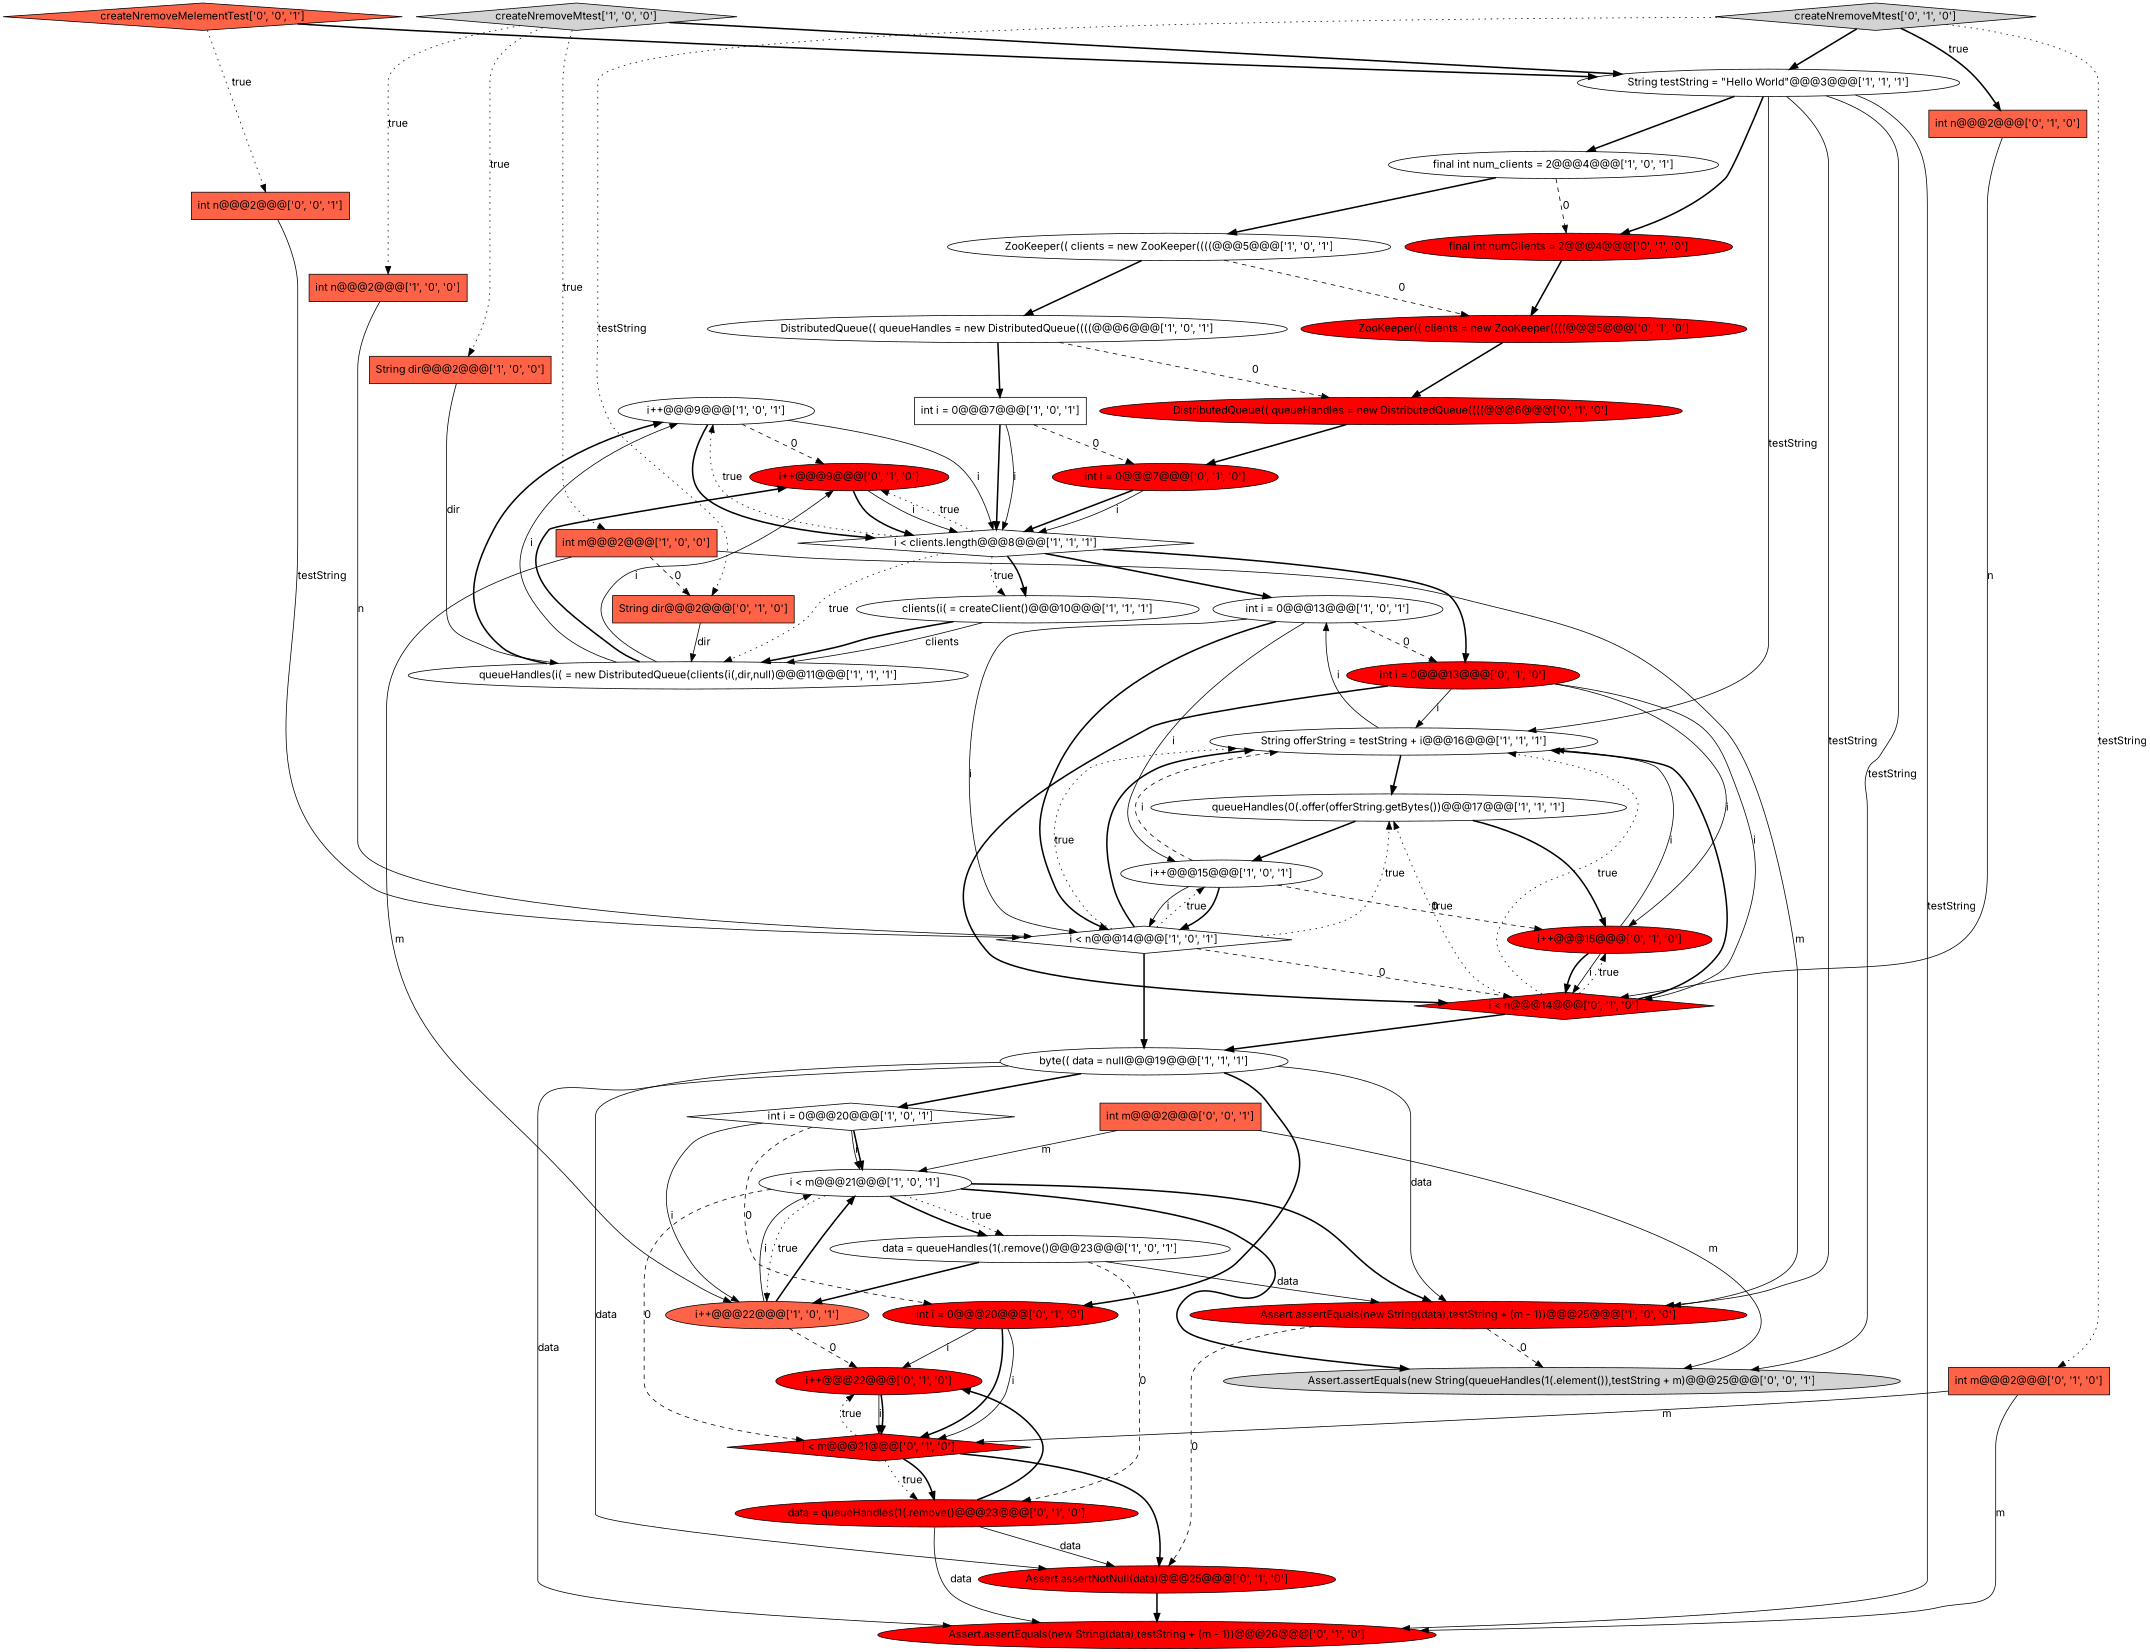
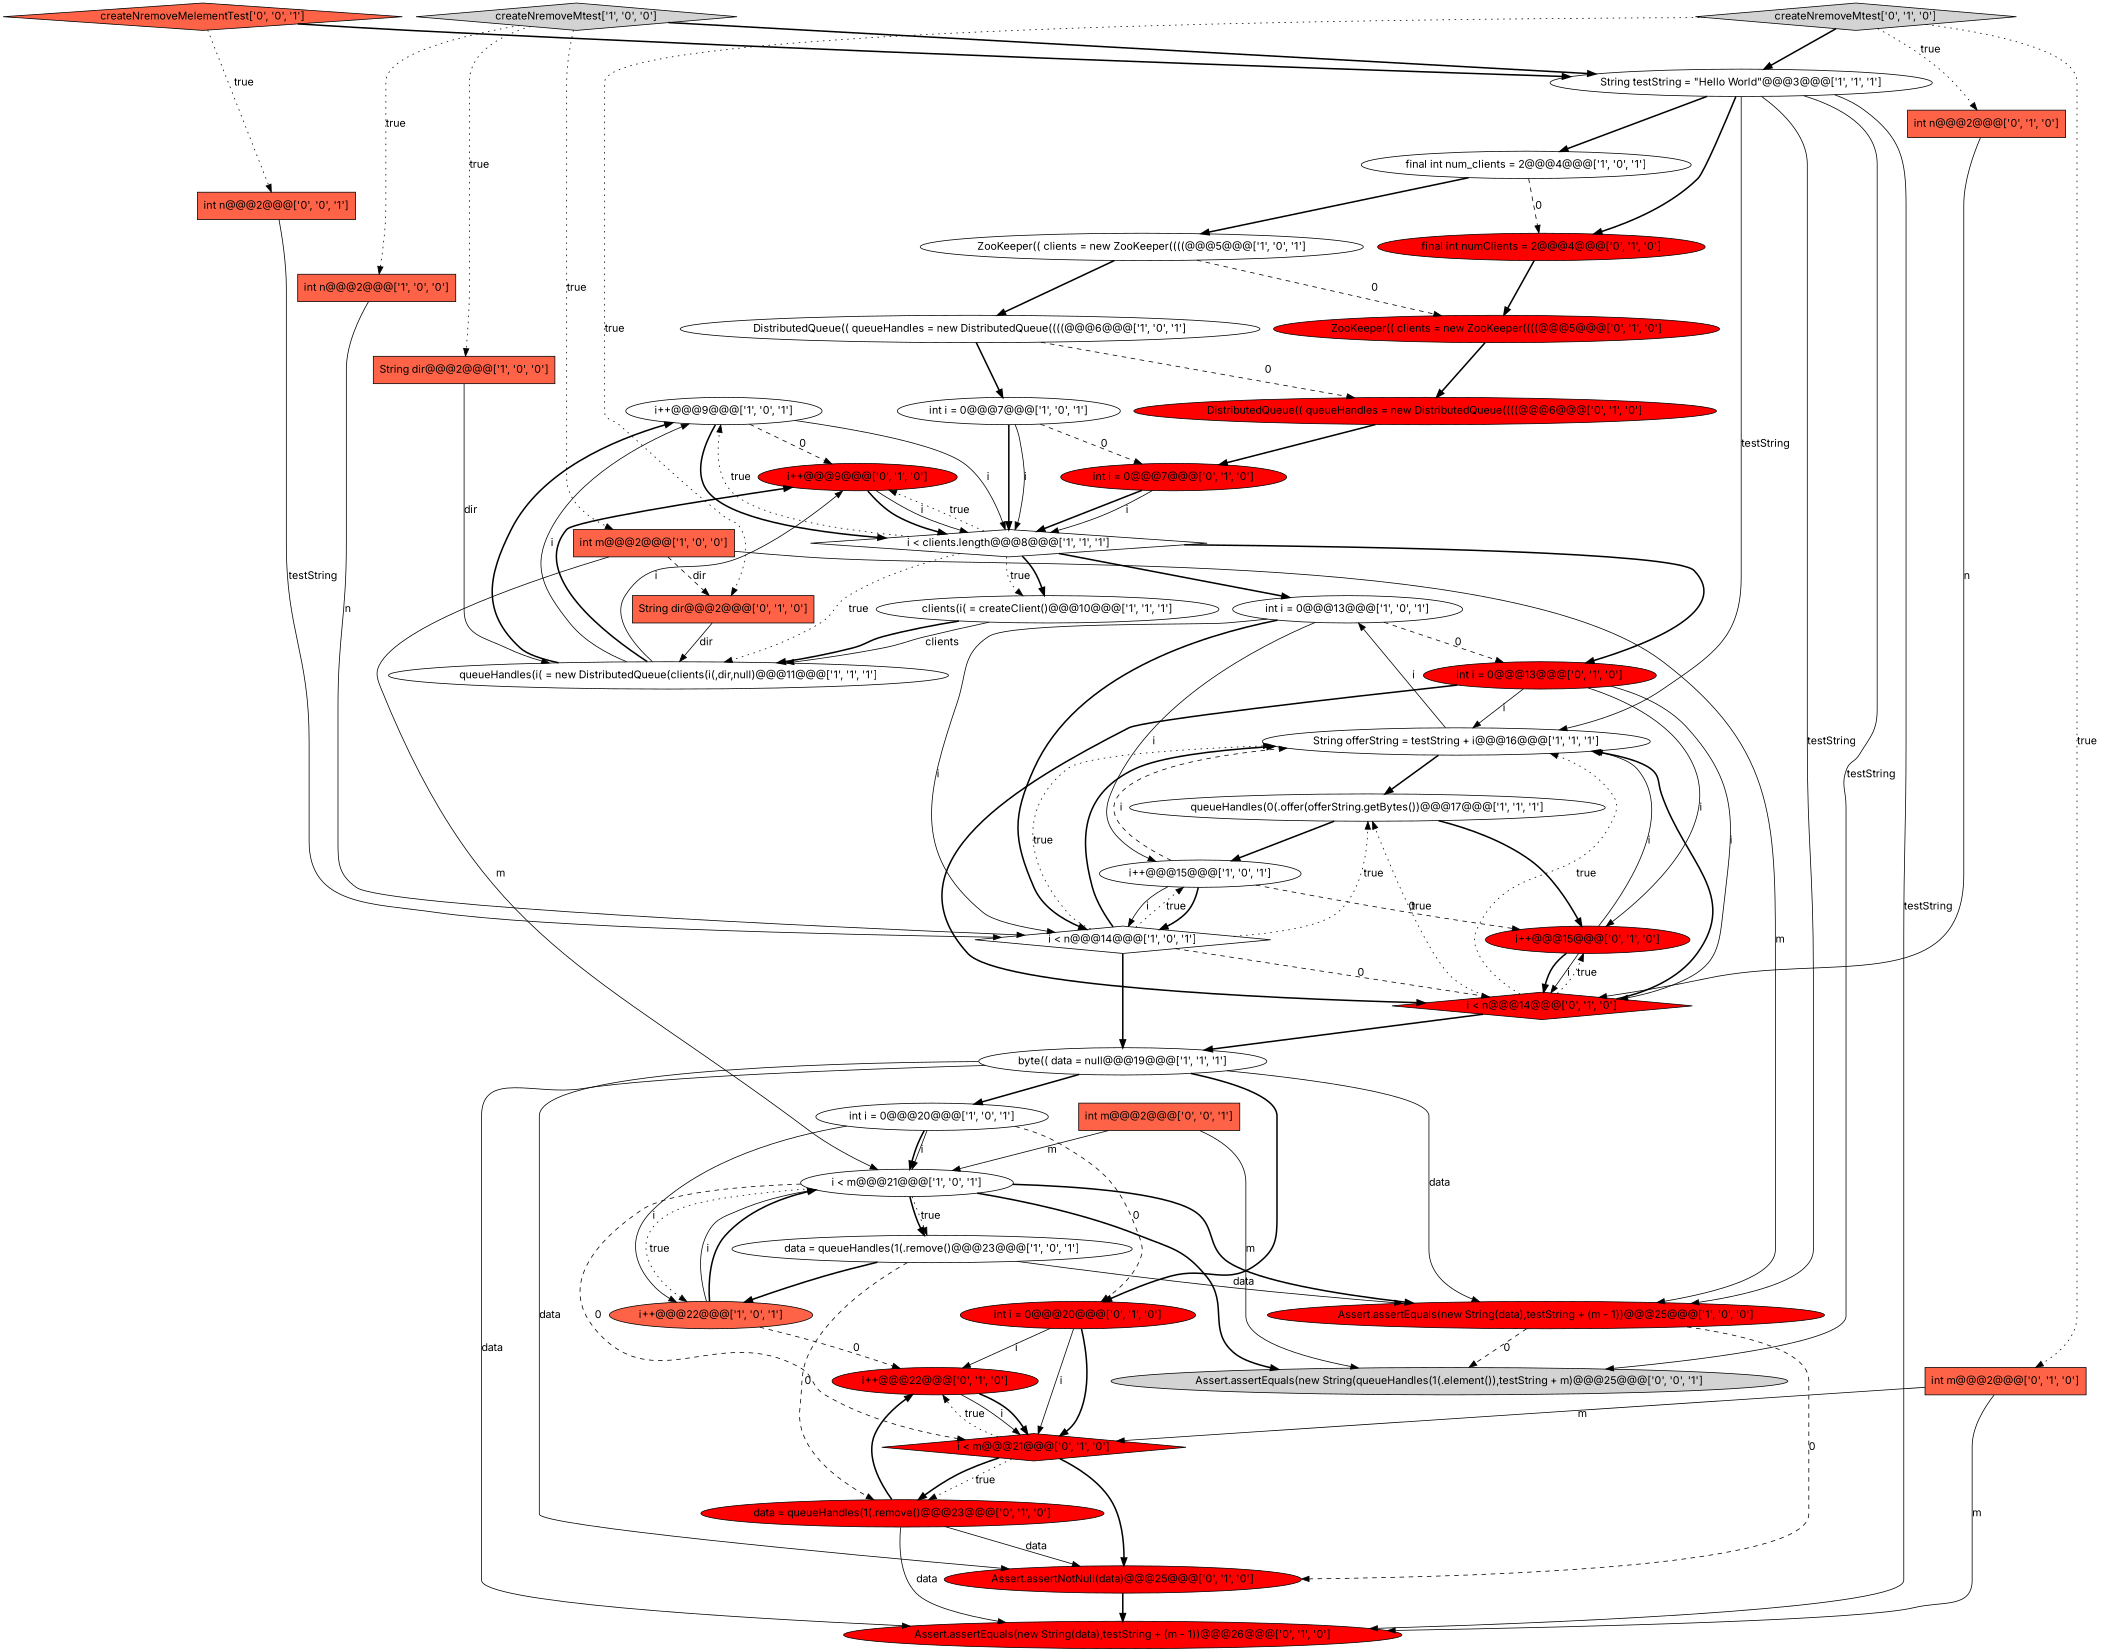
edge "createNremoveMtest['0', '1', '0']" -> "int n@@@2@@@['0', '1', '0']": style bold -> dotted
edge "createNremoveMtest['0', '1', '0']" -> "String dir@@@2@@@['0', '1', '0']": label "testString" -> "true"
node "int i = 0@@@7@@@['1', '0', '1']": shape box -> ellipse
edge "int m@@@2@@@['1', '0', '0']" -> "String dir@@@2@@@['0', '1', '0']": label "0" -> "dir"
edge "createNremoveMtest['0', '1', '0']" -> "int m@@@2@@@['0', '1', '0']": label "testString" -> "true"
edge "int m@@@2@@@['1', '0', '0']" -> "i++@@@22@@@['1', '0', '1']": now "int m@@@2@@@['1', '0', '0']" -> "i < m@@@21@@@['1', '0', '1']"
node "int i = 0@@@20@@@['1', '0', '1']": shape diamond -> ellipse
